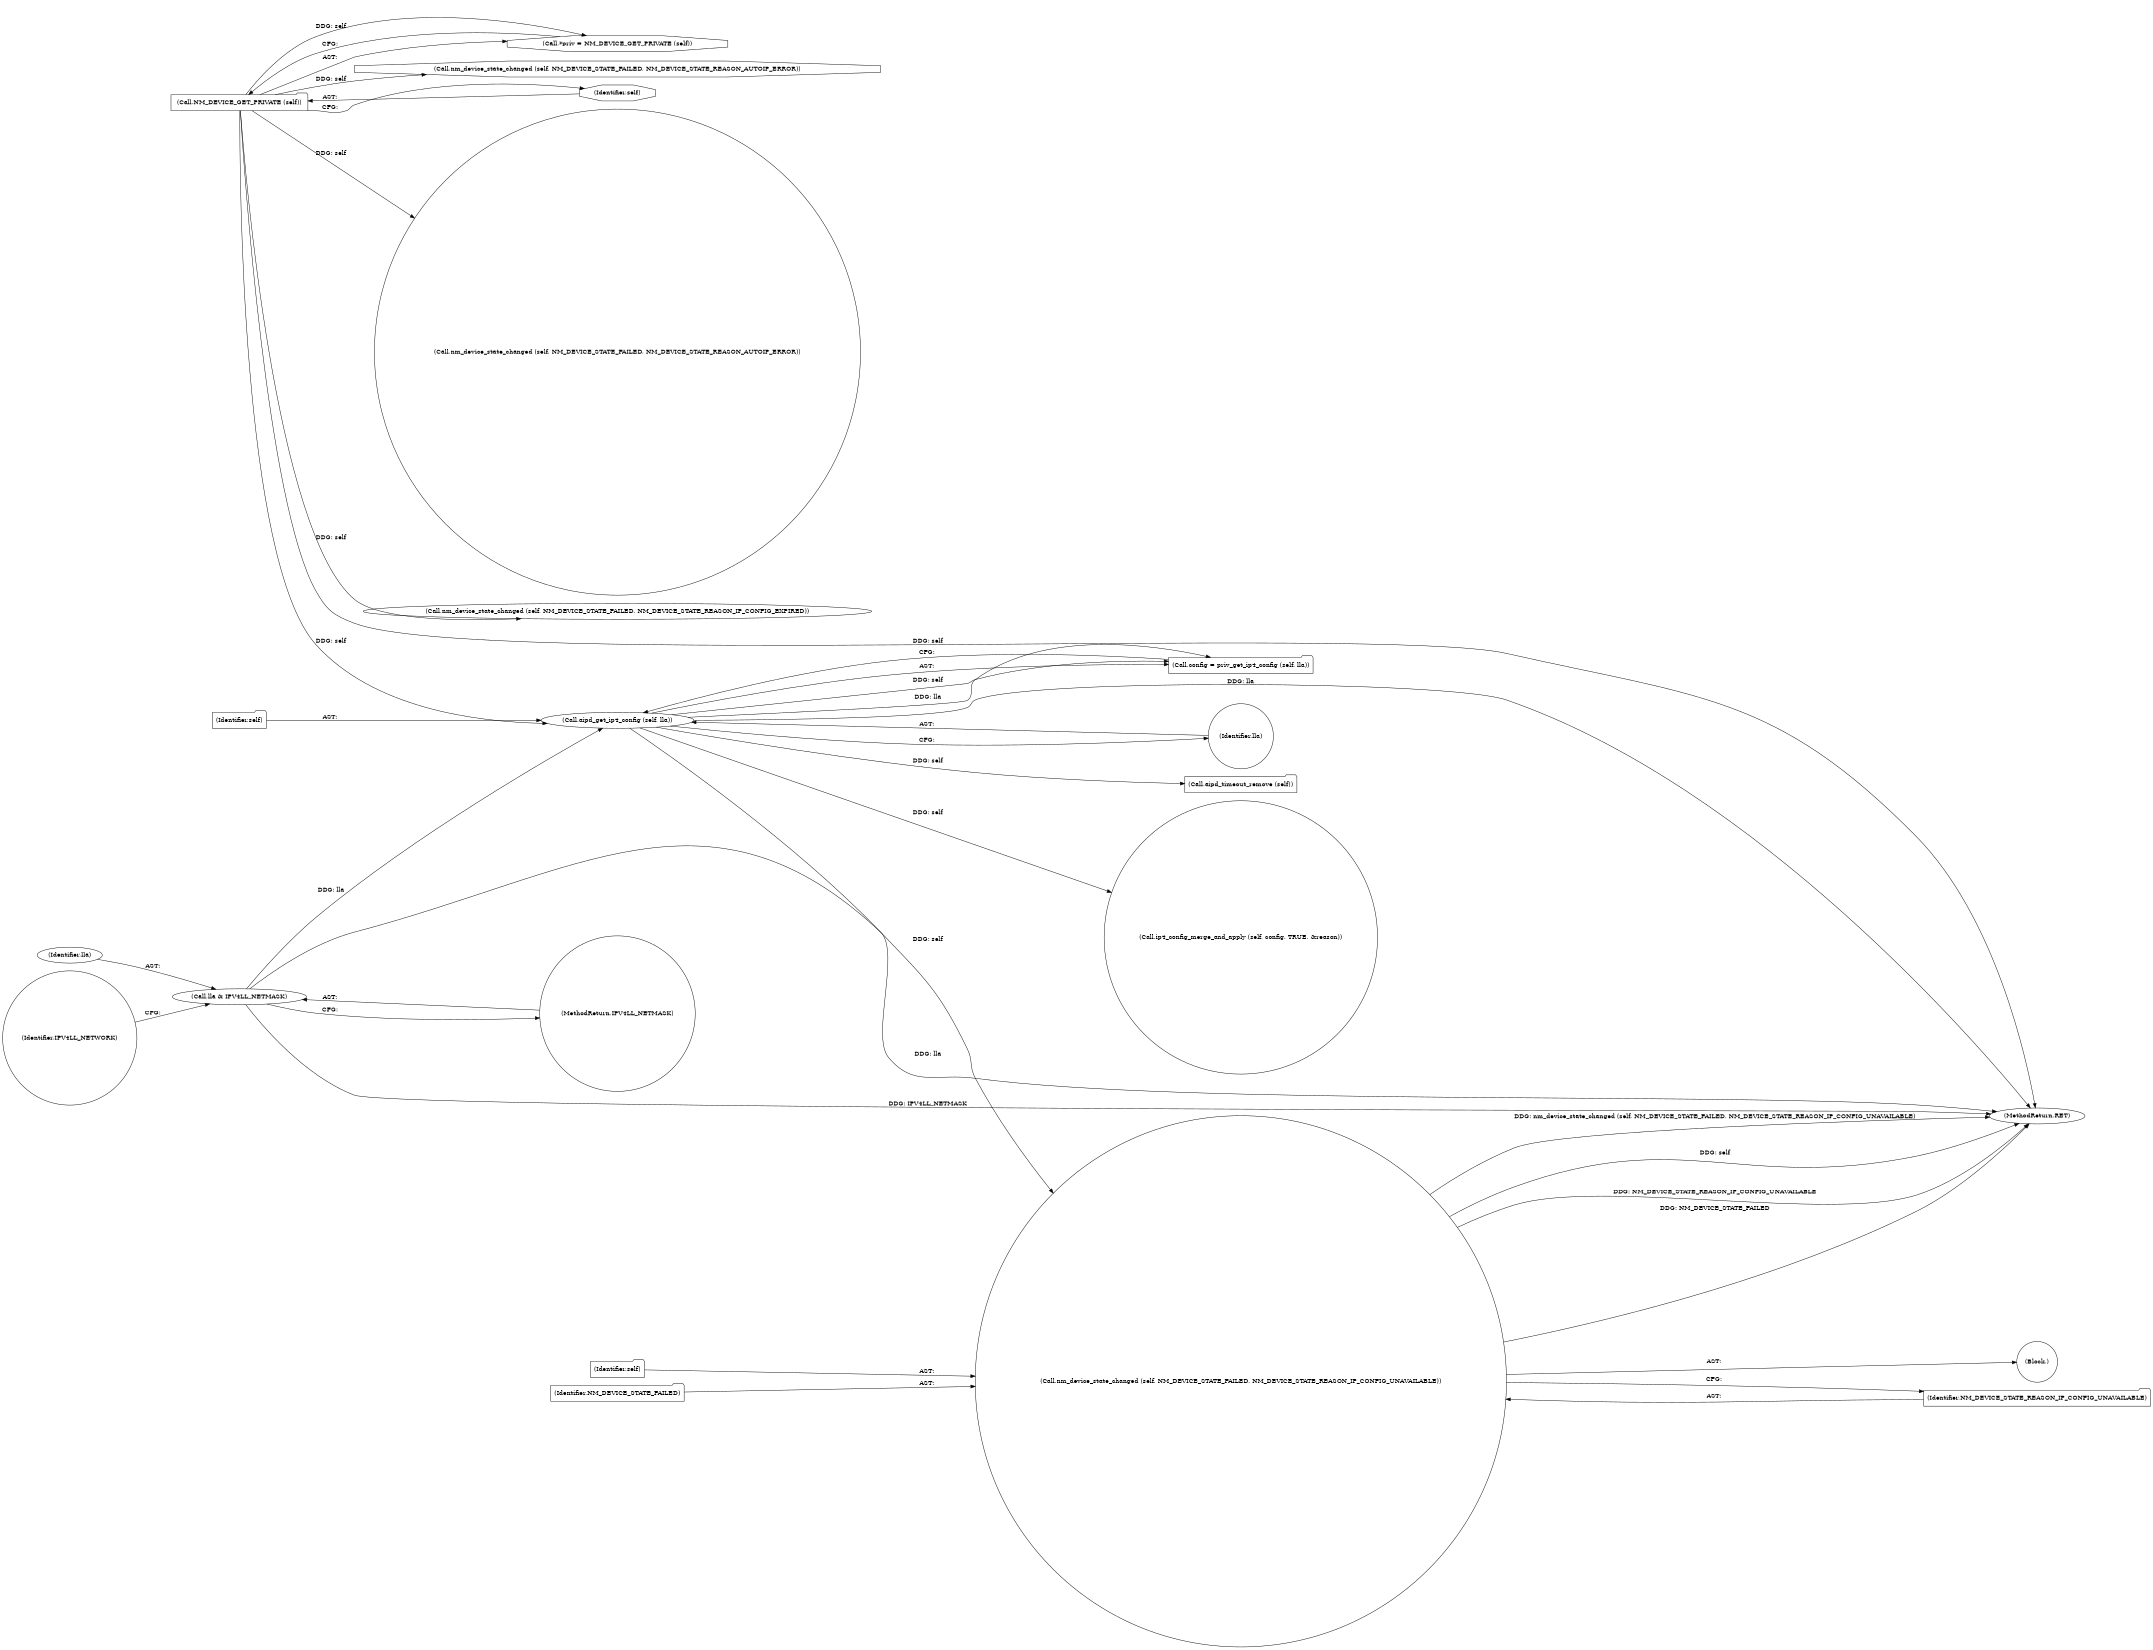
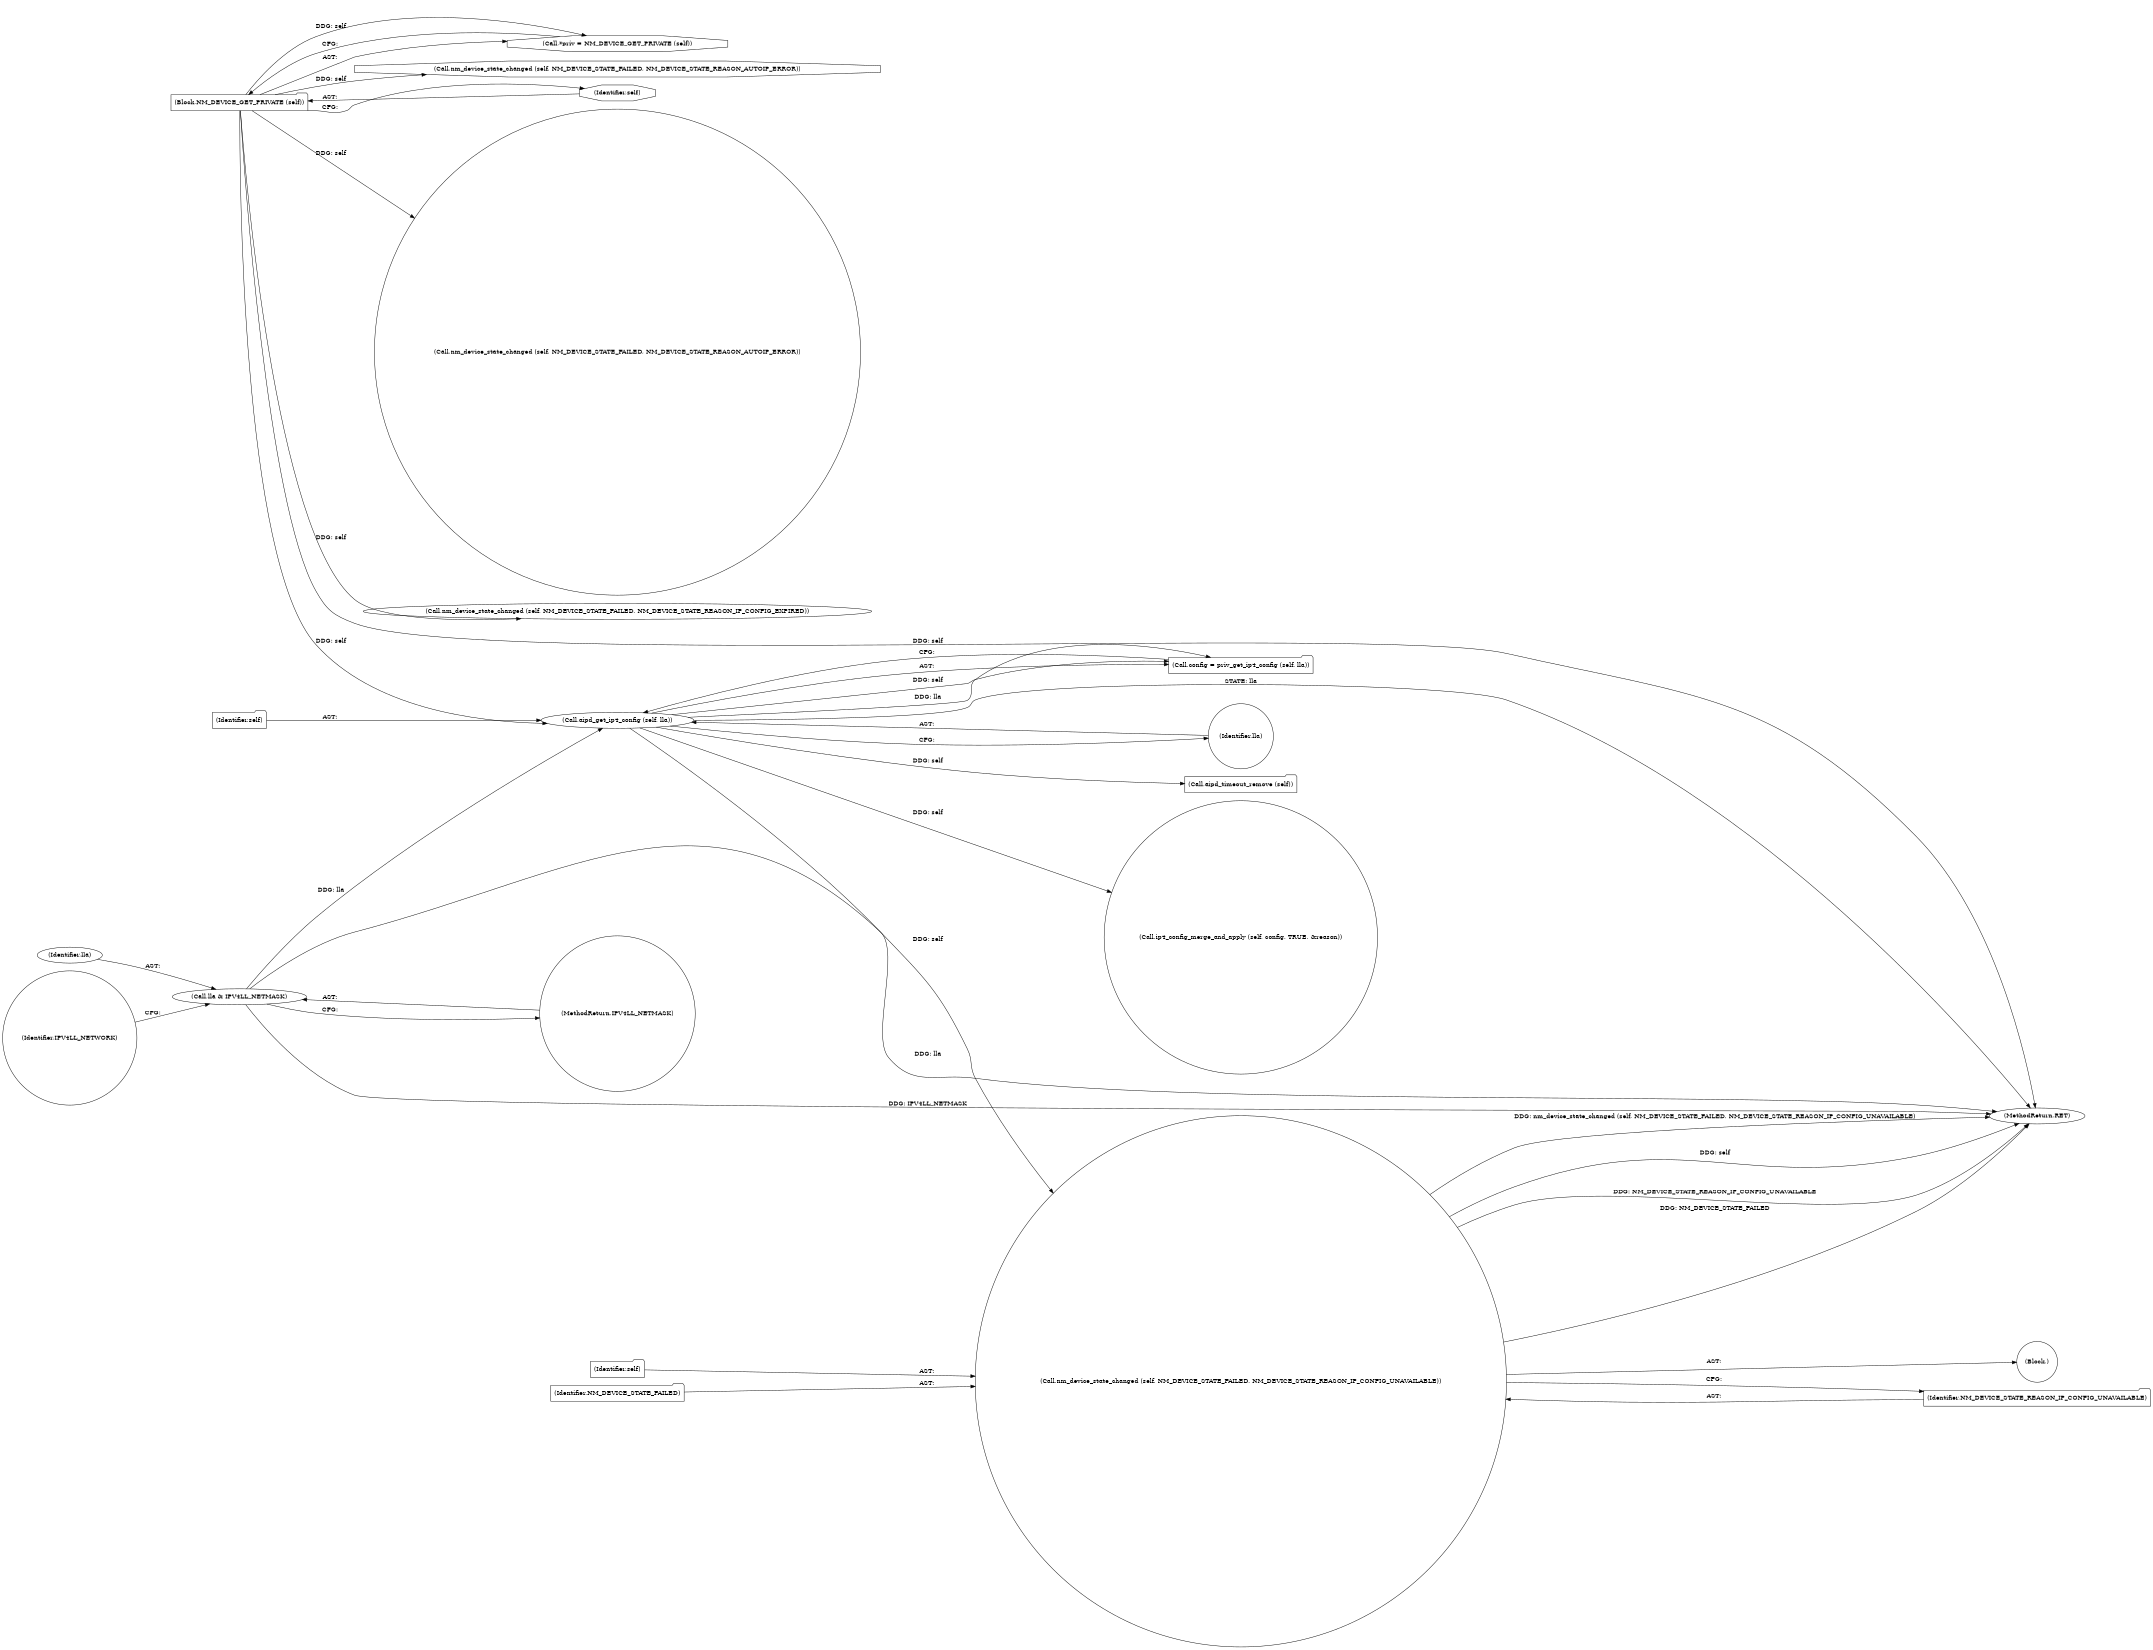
node "(Call,NM_DEVICE_GET_PRIVATE (self))": label "(Call,NM_DEVICE_GET_PRIVATE (self))" -> "(Block,NM_DEVICE_GET_PRIVATE (self))"
edge "(Call,aipd_get_ip4_config (self, lla))" -> "(MethodReturn,RET)": label "DDG: lla" -> "STATE: lla"
